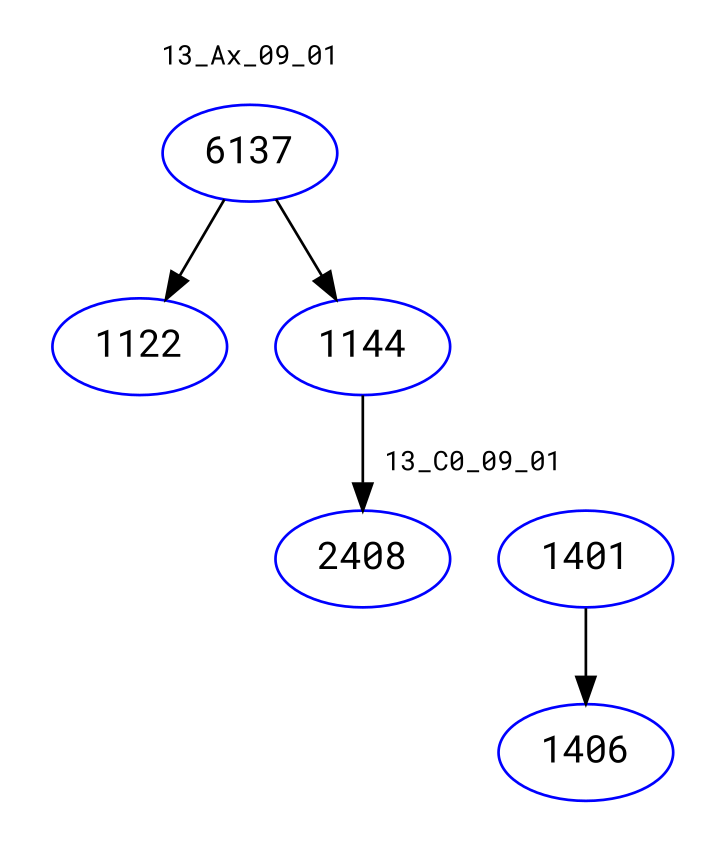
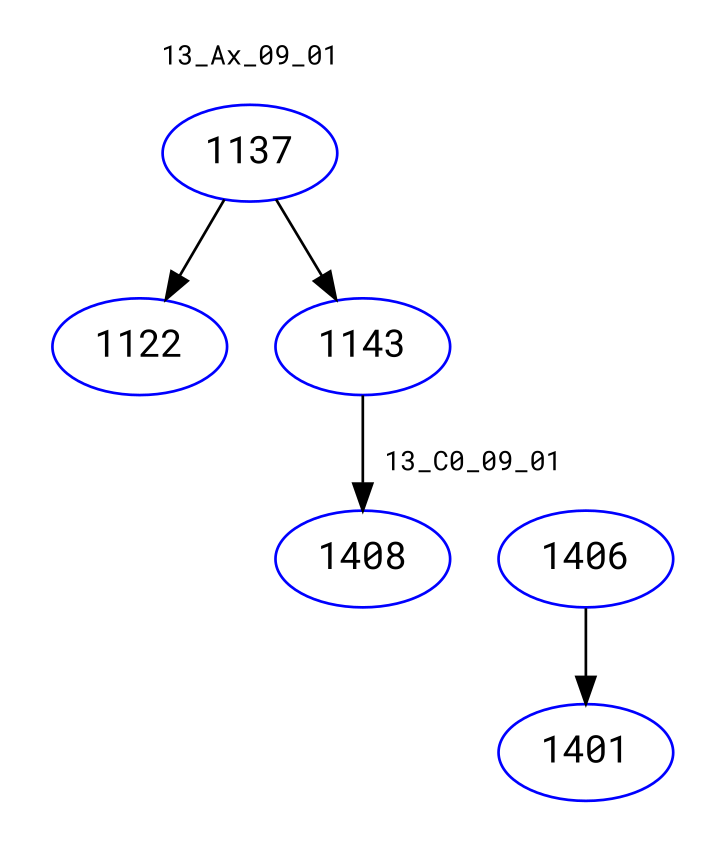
node "6137": label "6137" -> "1137"
node "1144": label "1144" -> "1143"
node "2408": label "2408" -> "1408"
edge "1401" -> "1406": reversed
